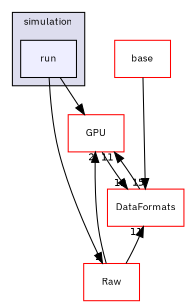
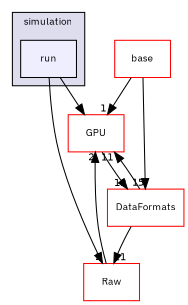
edge "base" -> "GPU": added
edge "Raw" -> "DataFormats": reversed
